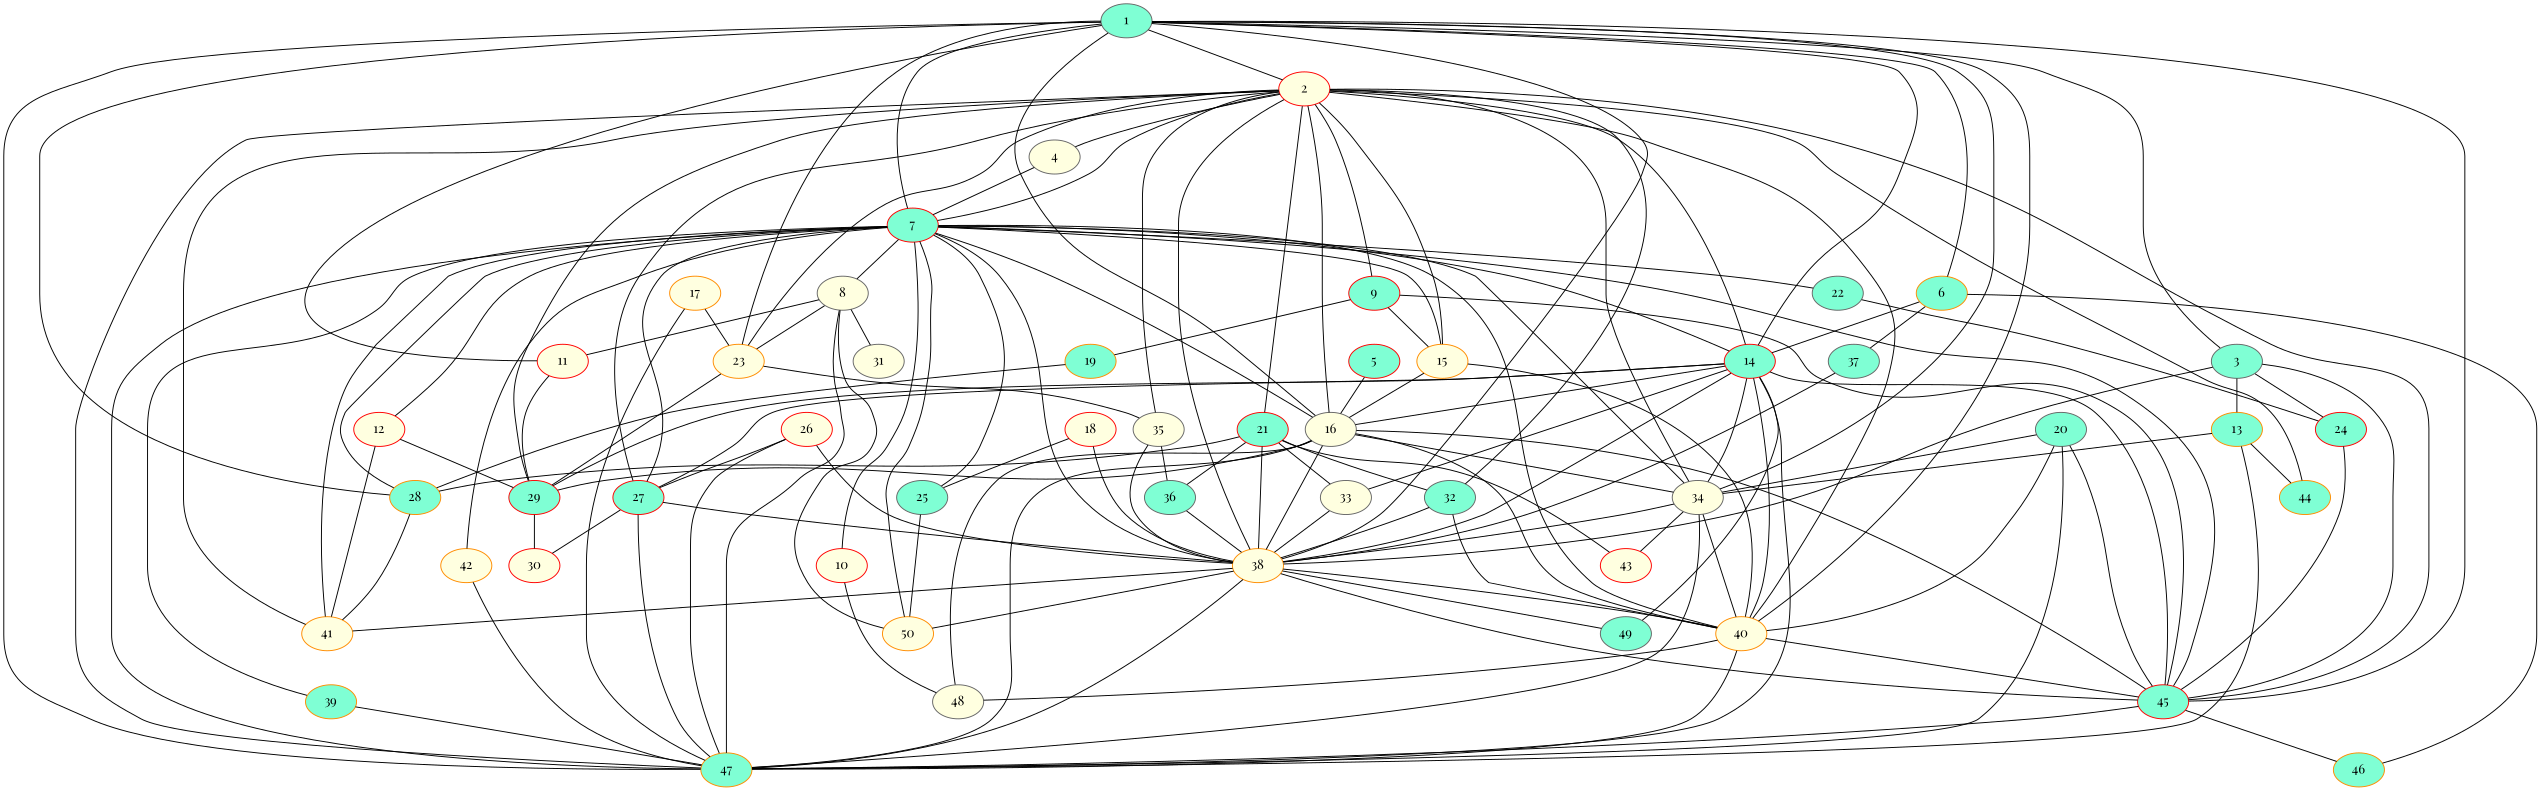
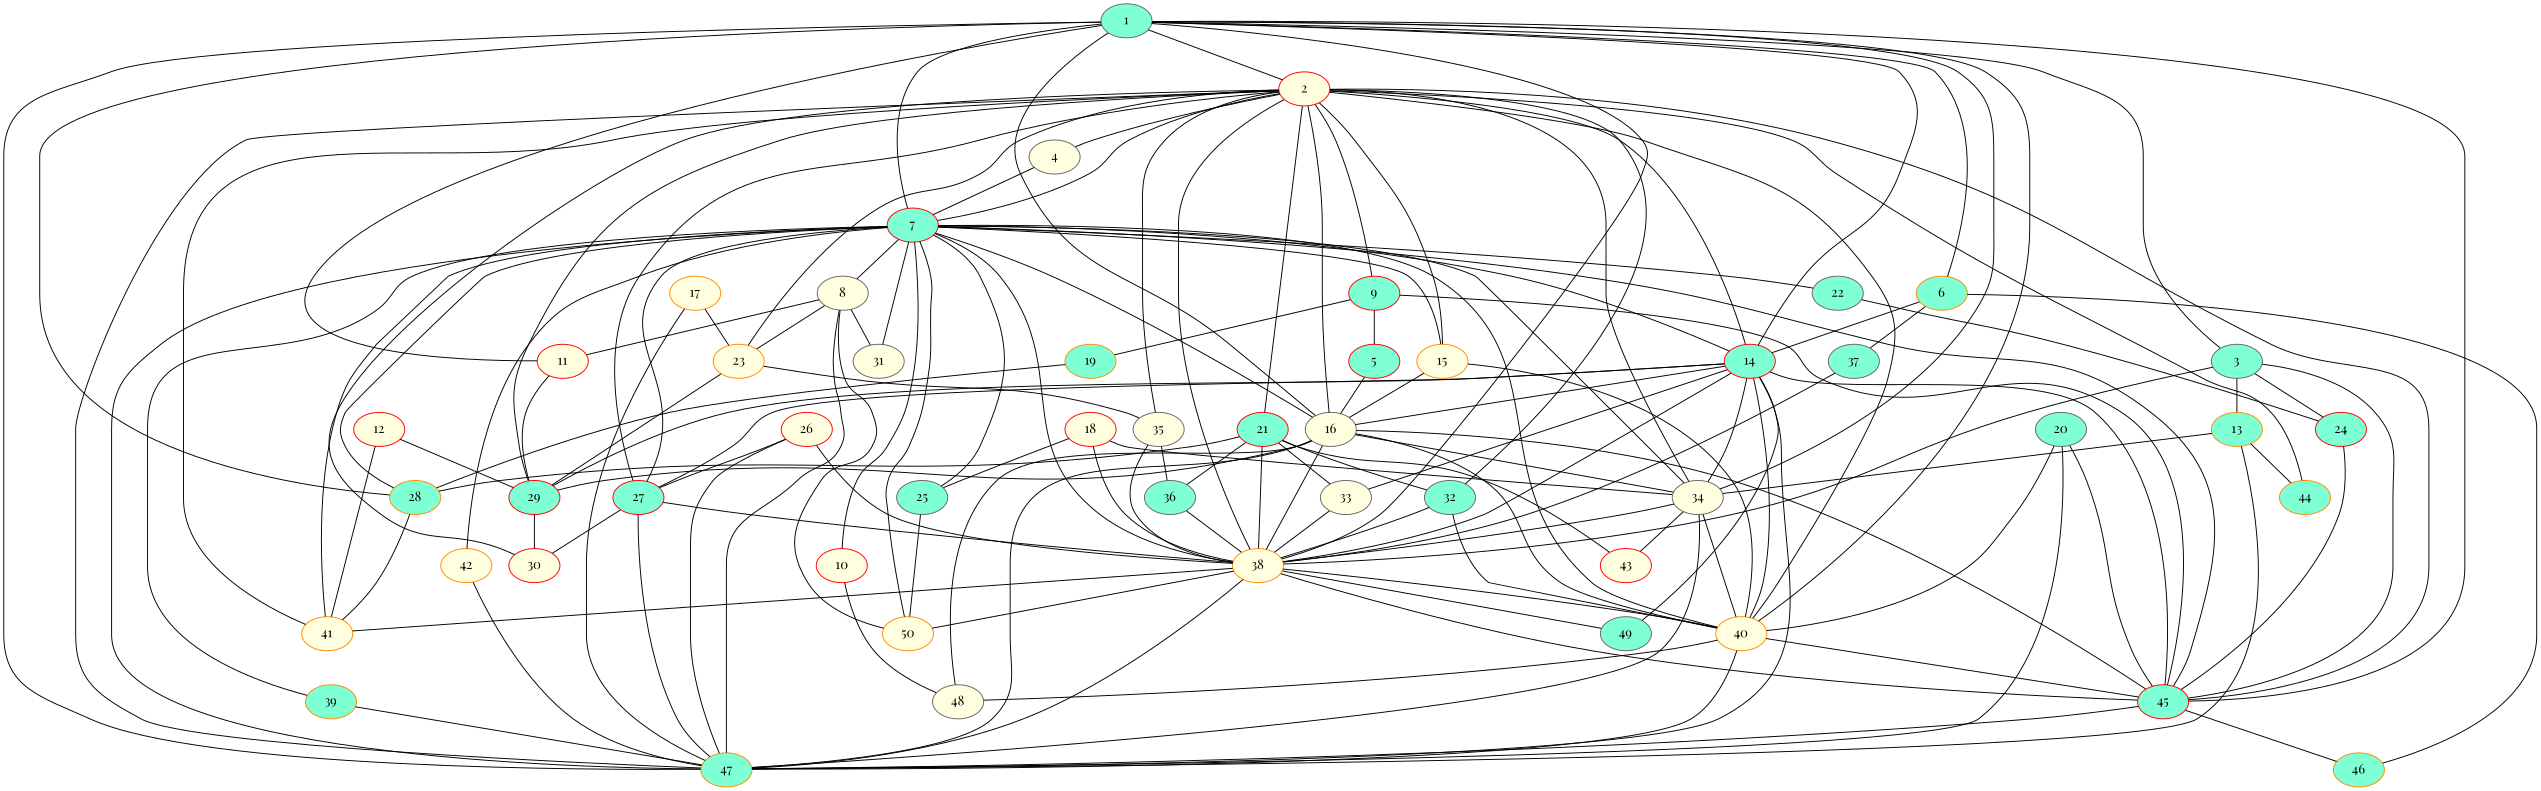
edge "1" -- "23": removed
edge "2" -- "30": added
edge "7" -- "12": now "7" -- "31"
edge "9" -- "15": now "9" -- "5"
edge "20" -- "34": now "18" -- "34"
